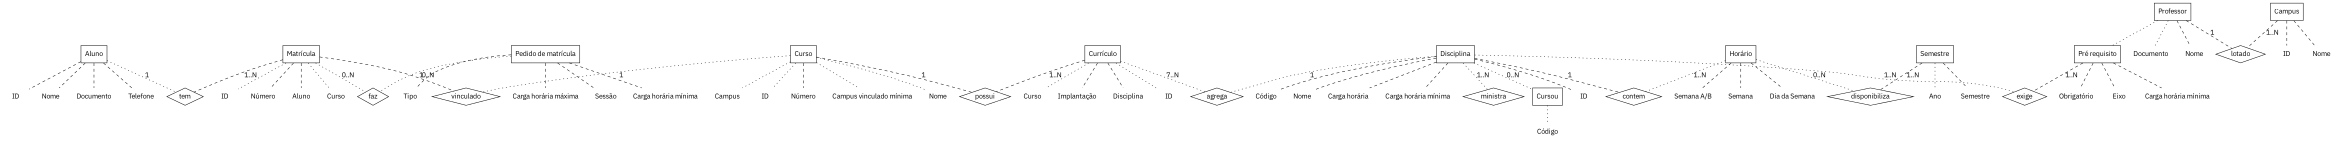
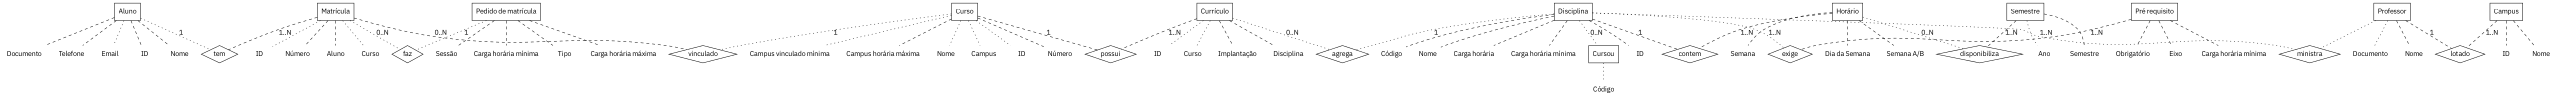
edge "Professor" -- "Pré requisito": now "Professor" -- "ministra"
node "Email": added
node "Campus horária máxima": added
edge "Currículo" -- "agrega": label "7..N" -> "0..N"
edge "Horário" -- "contem": style dotted -> dashed
